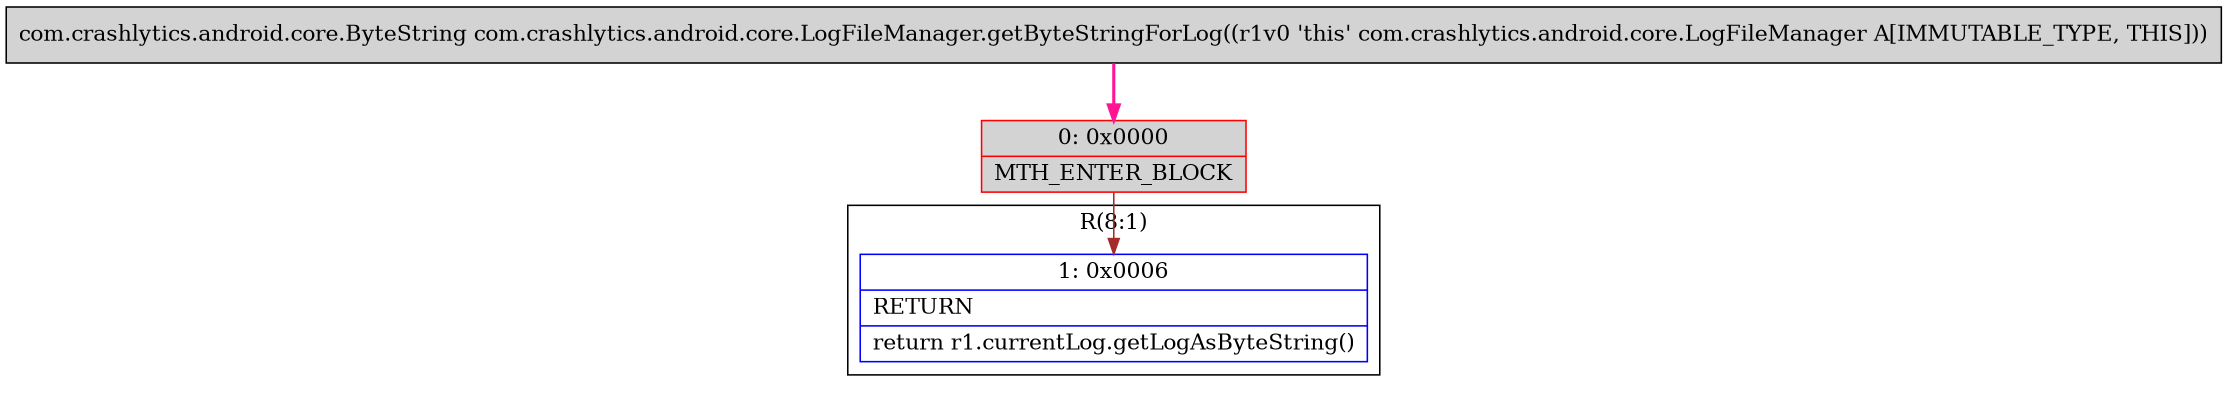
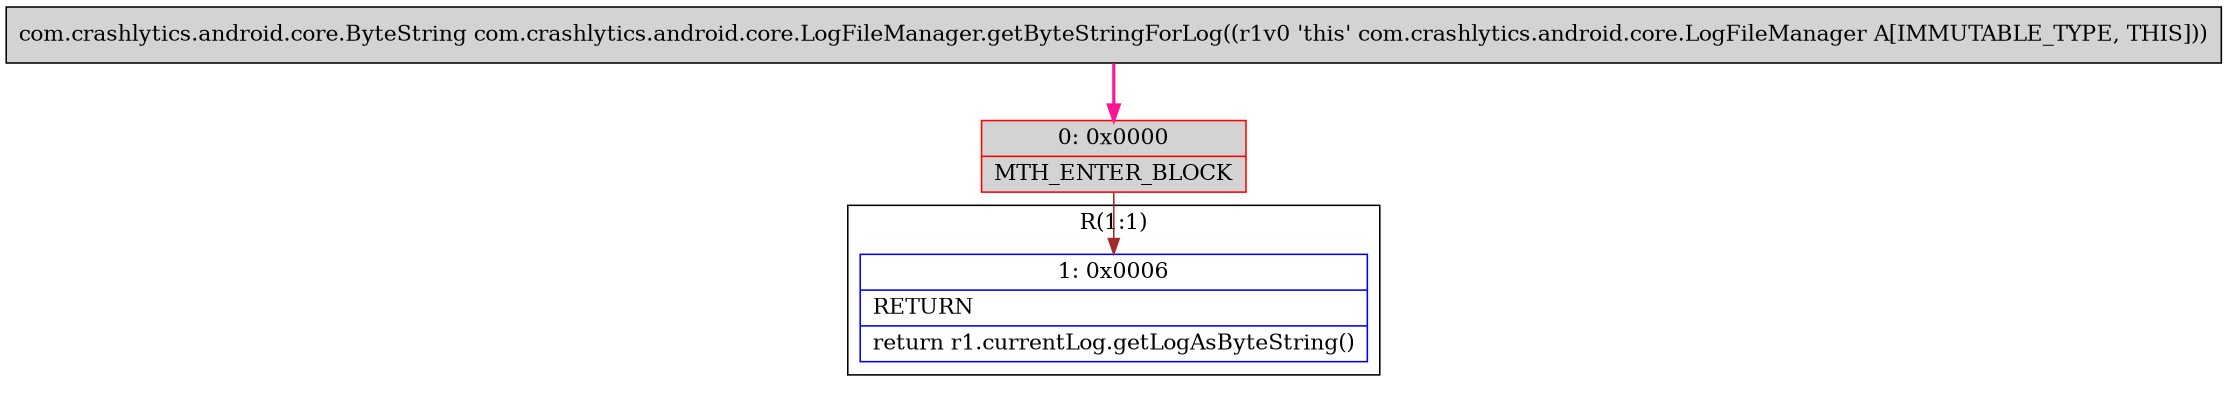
cluster "R(8:1)": label "R(8:1)" -> "R(1:1)"
